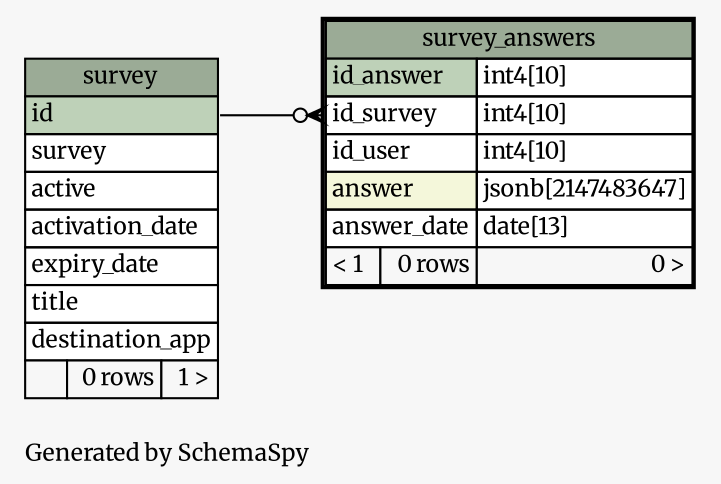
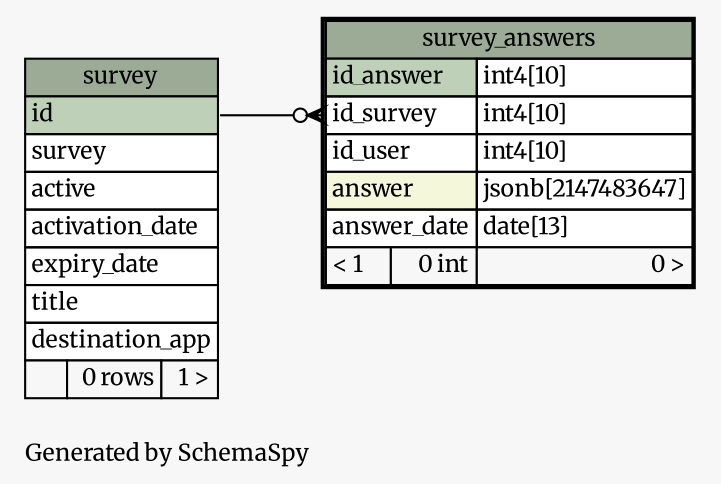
node "survey_answers": text "0 rows" -> "0 int"
